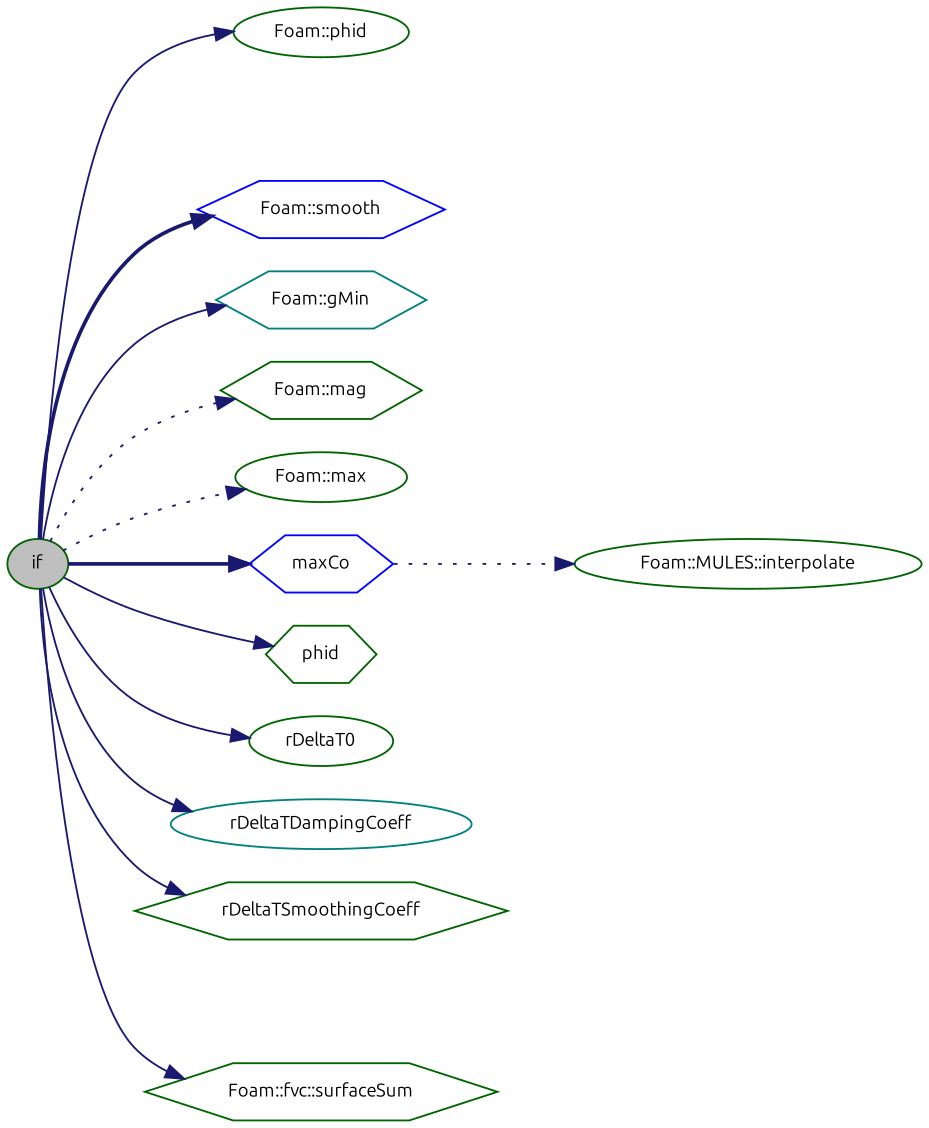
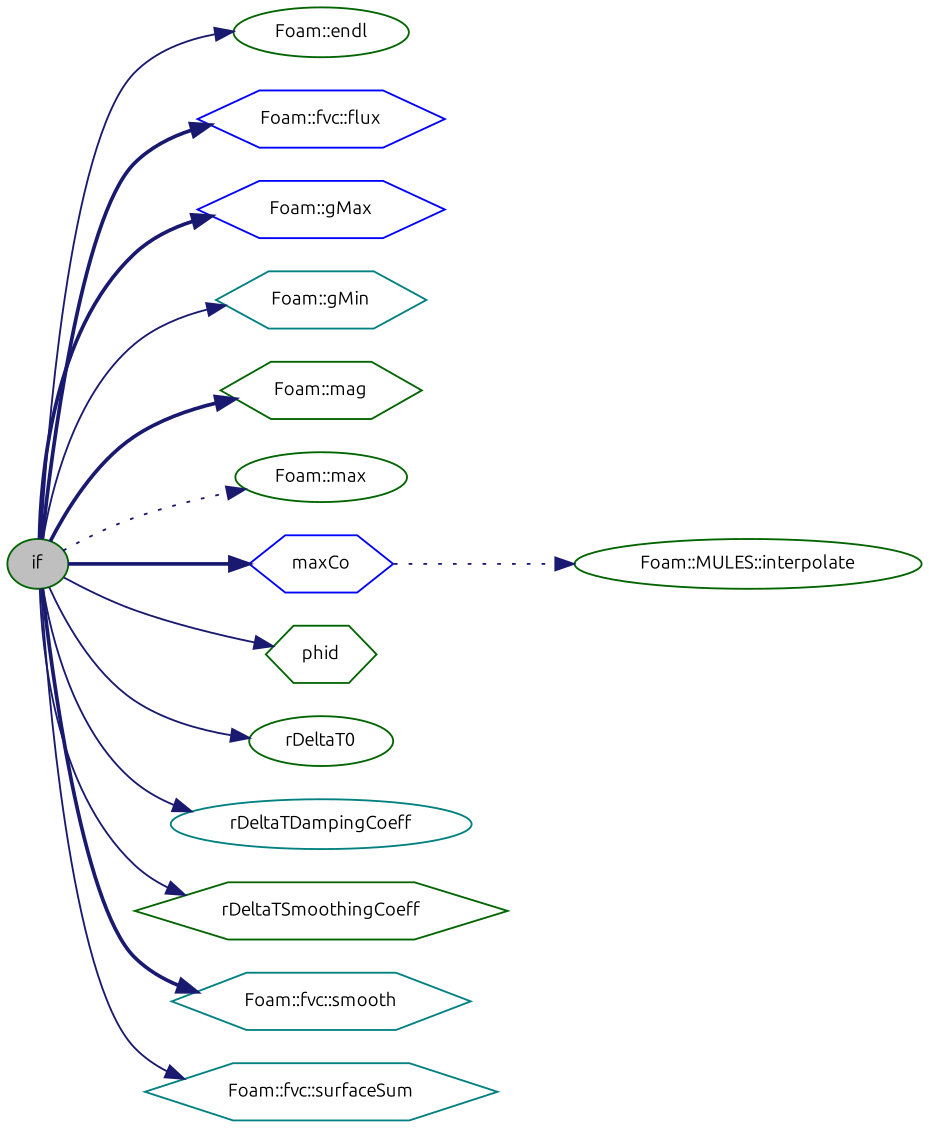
node "Foam::phid": label "Foam::phid" -> "Foam::endl"
node "Foam::fvc::flux": added
node "Foam::smooth": label "Foam::smooth" -> "Foam::gMax"
edge "if" -> "Foam::mag": style dotted -> bold
node "Foam::fvc::smooth": added
node "Foam::fvc::surfaceSum": color darkgreen -> teal
